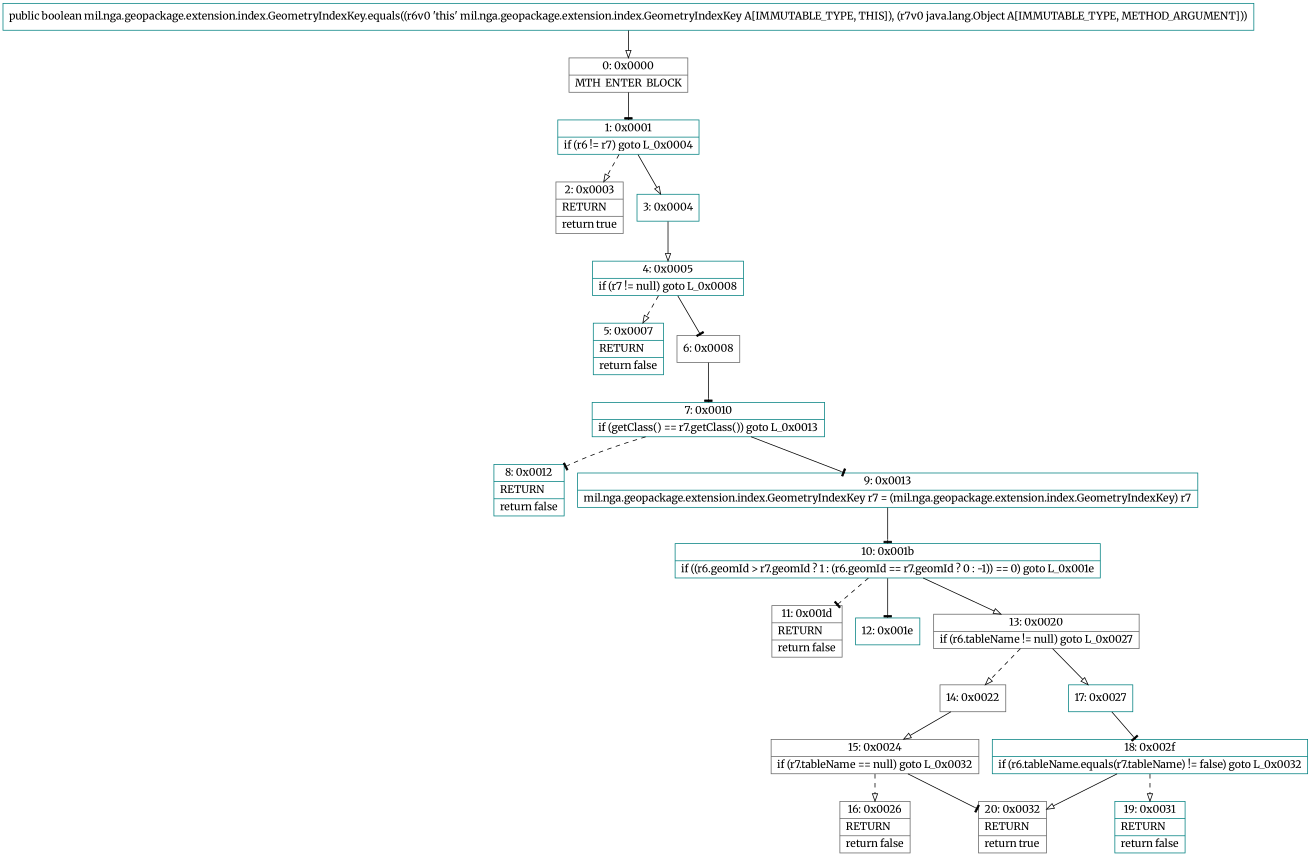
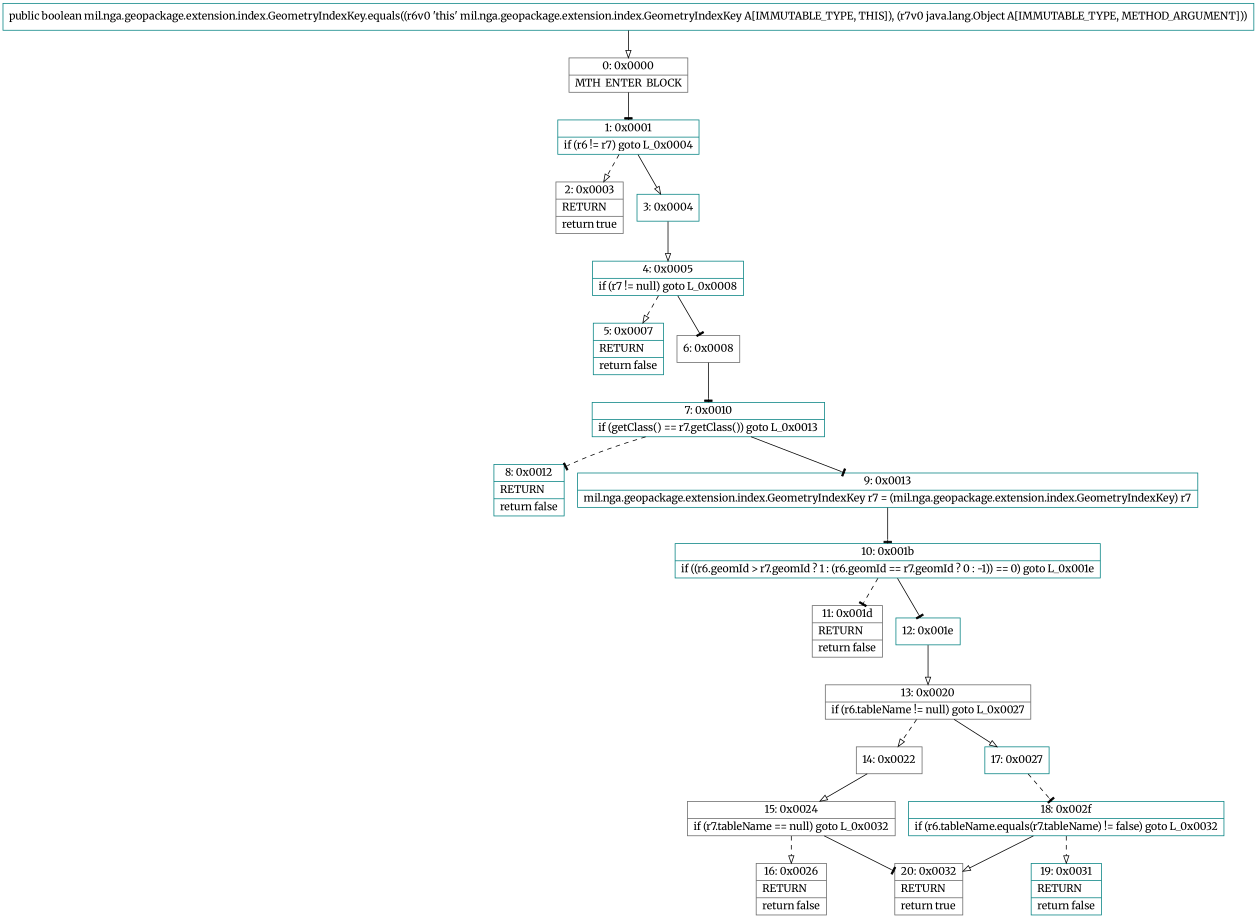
edge "10: 0x001b" -> "13: 0x0020": now "12: 0x001e" -> "13: 0x0020"
edge "17: 0x0027" -> "18: 0x002f": style solid -> dashed
